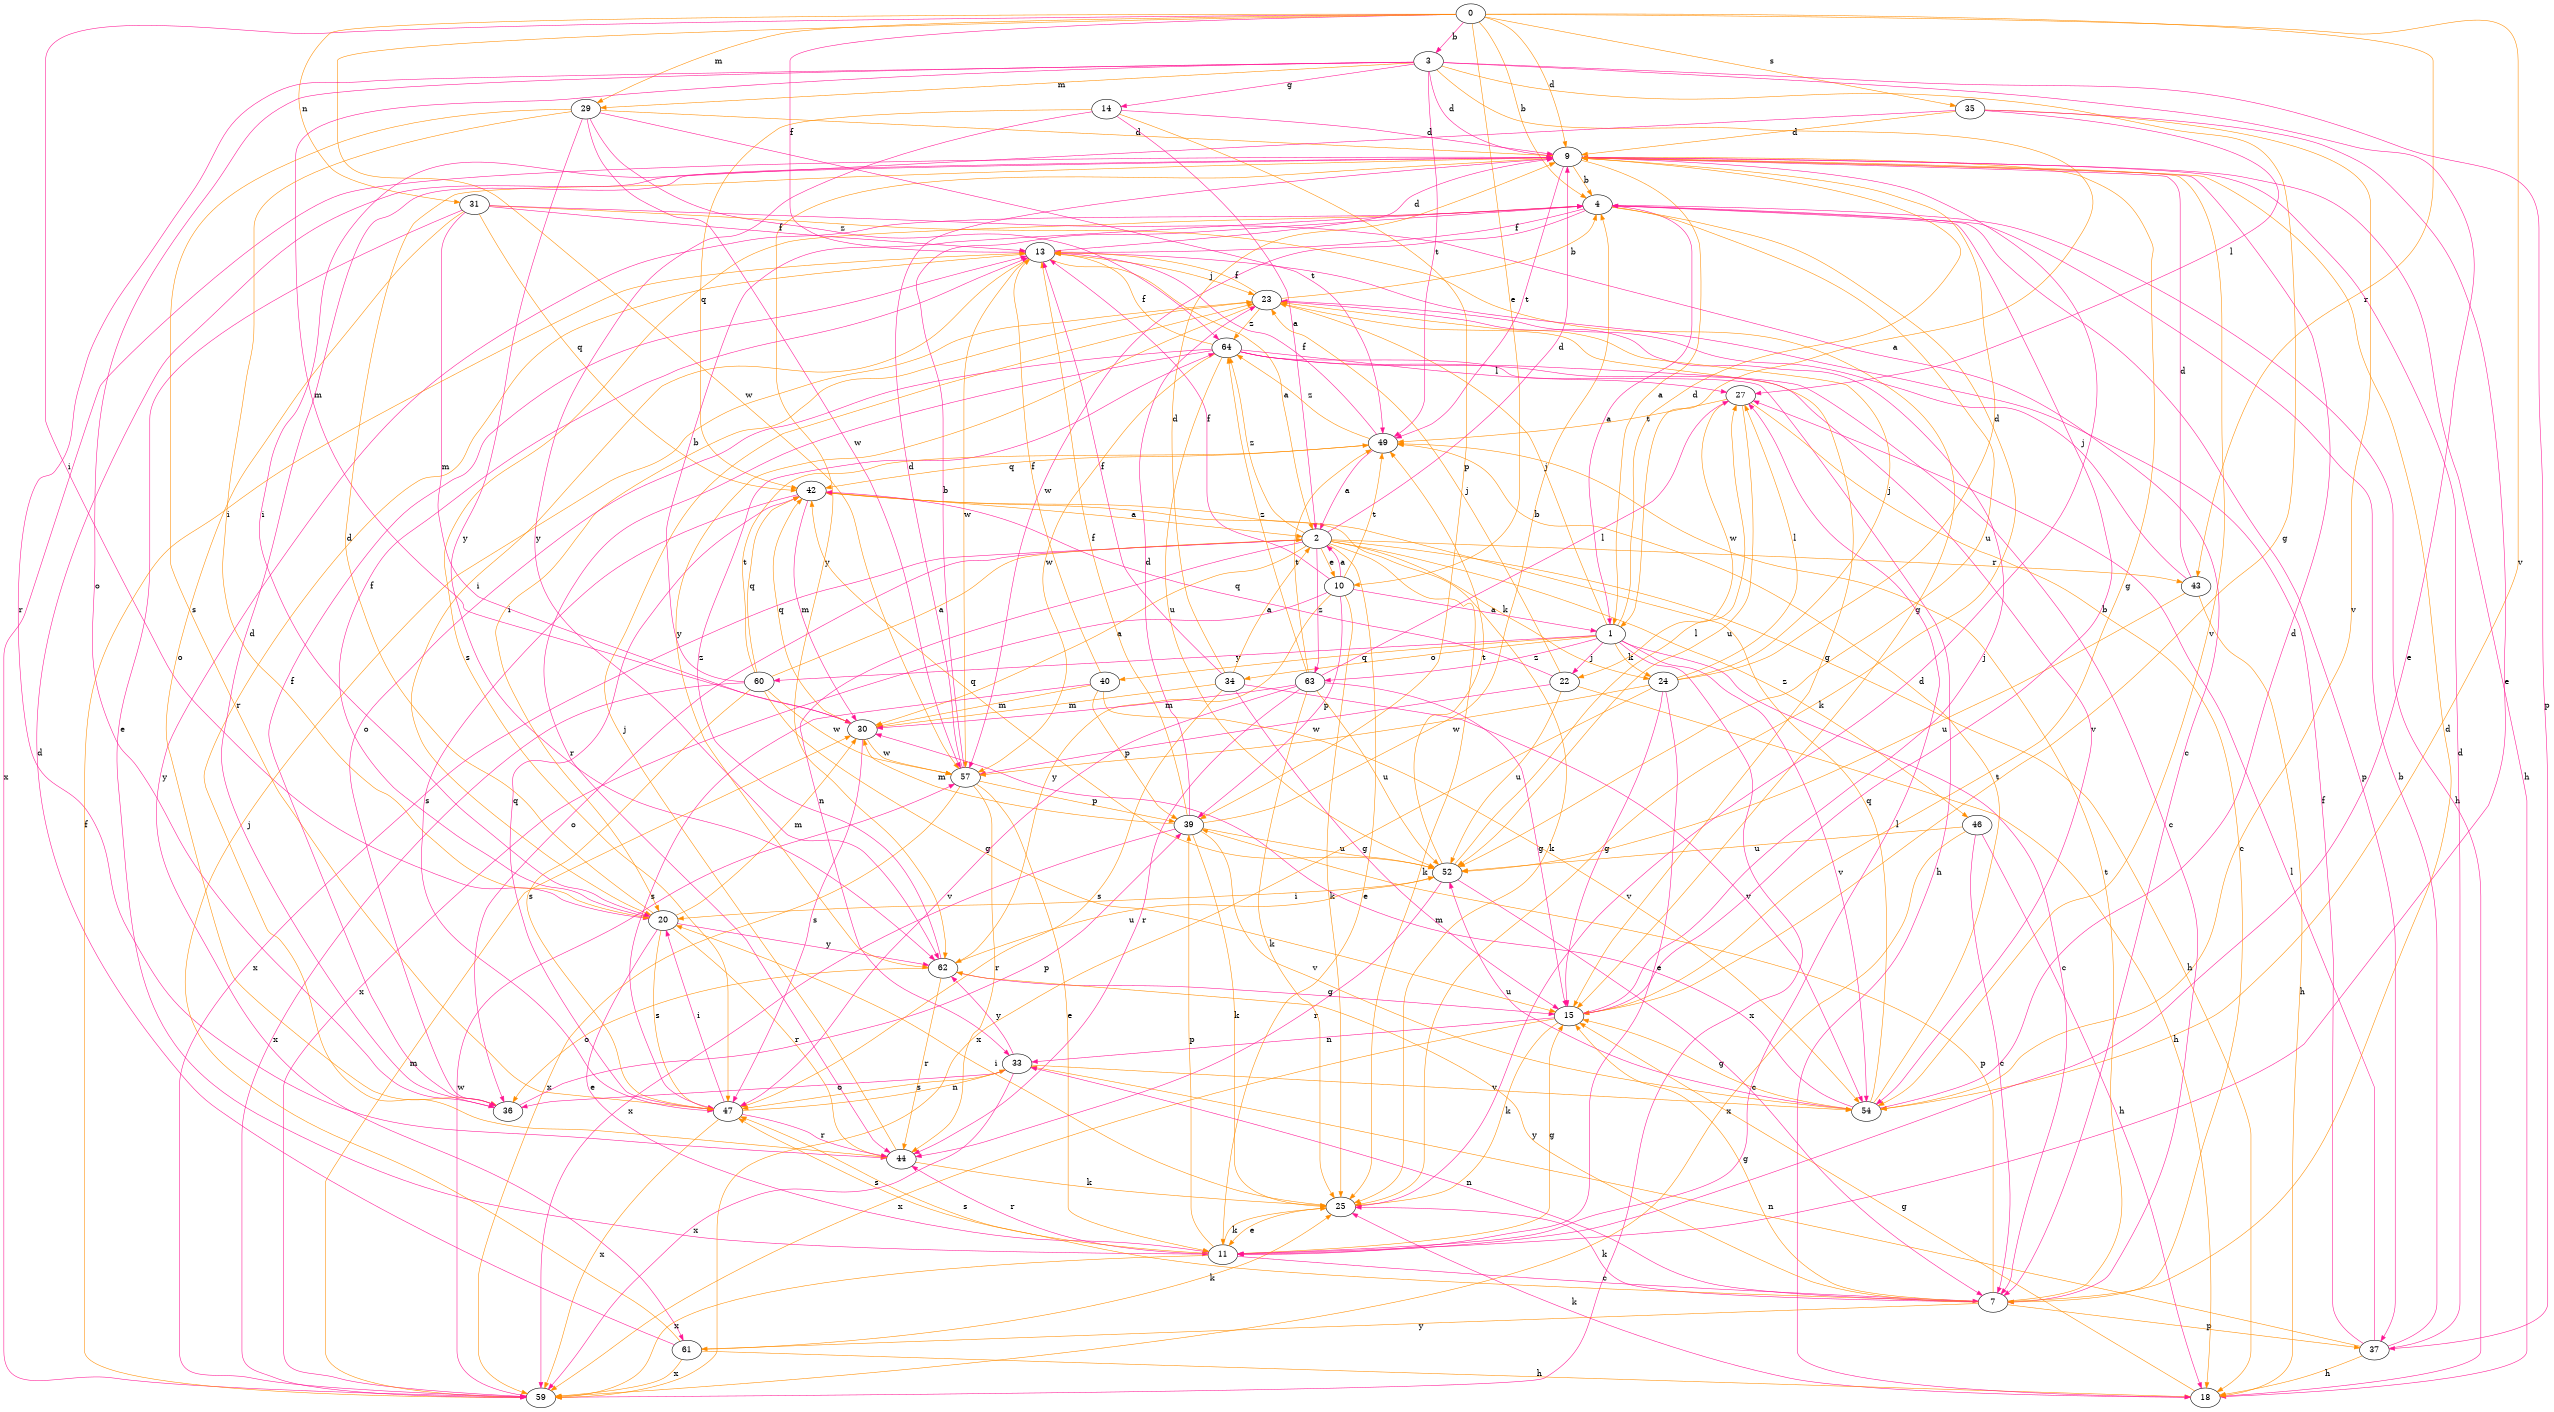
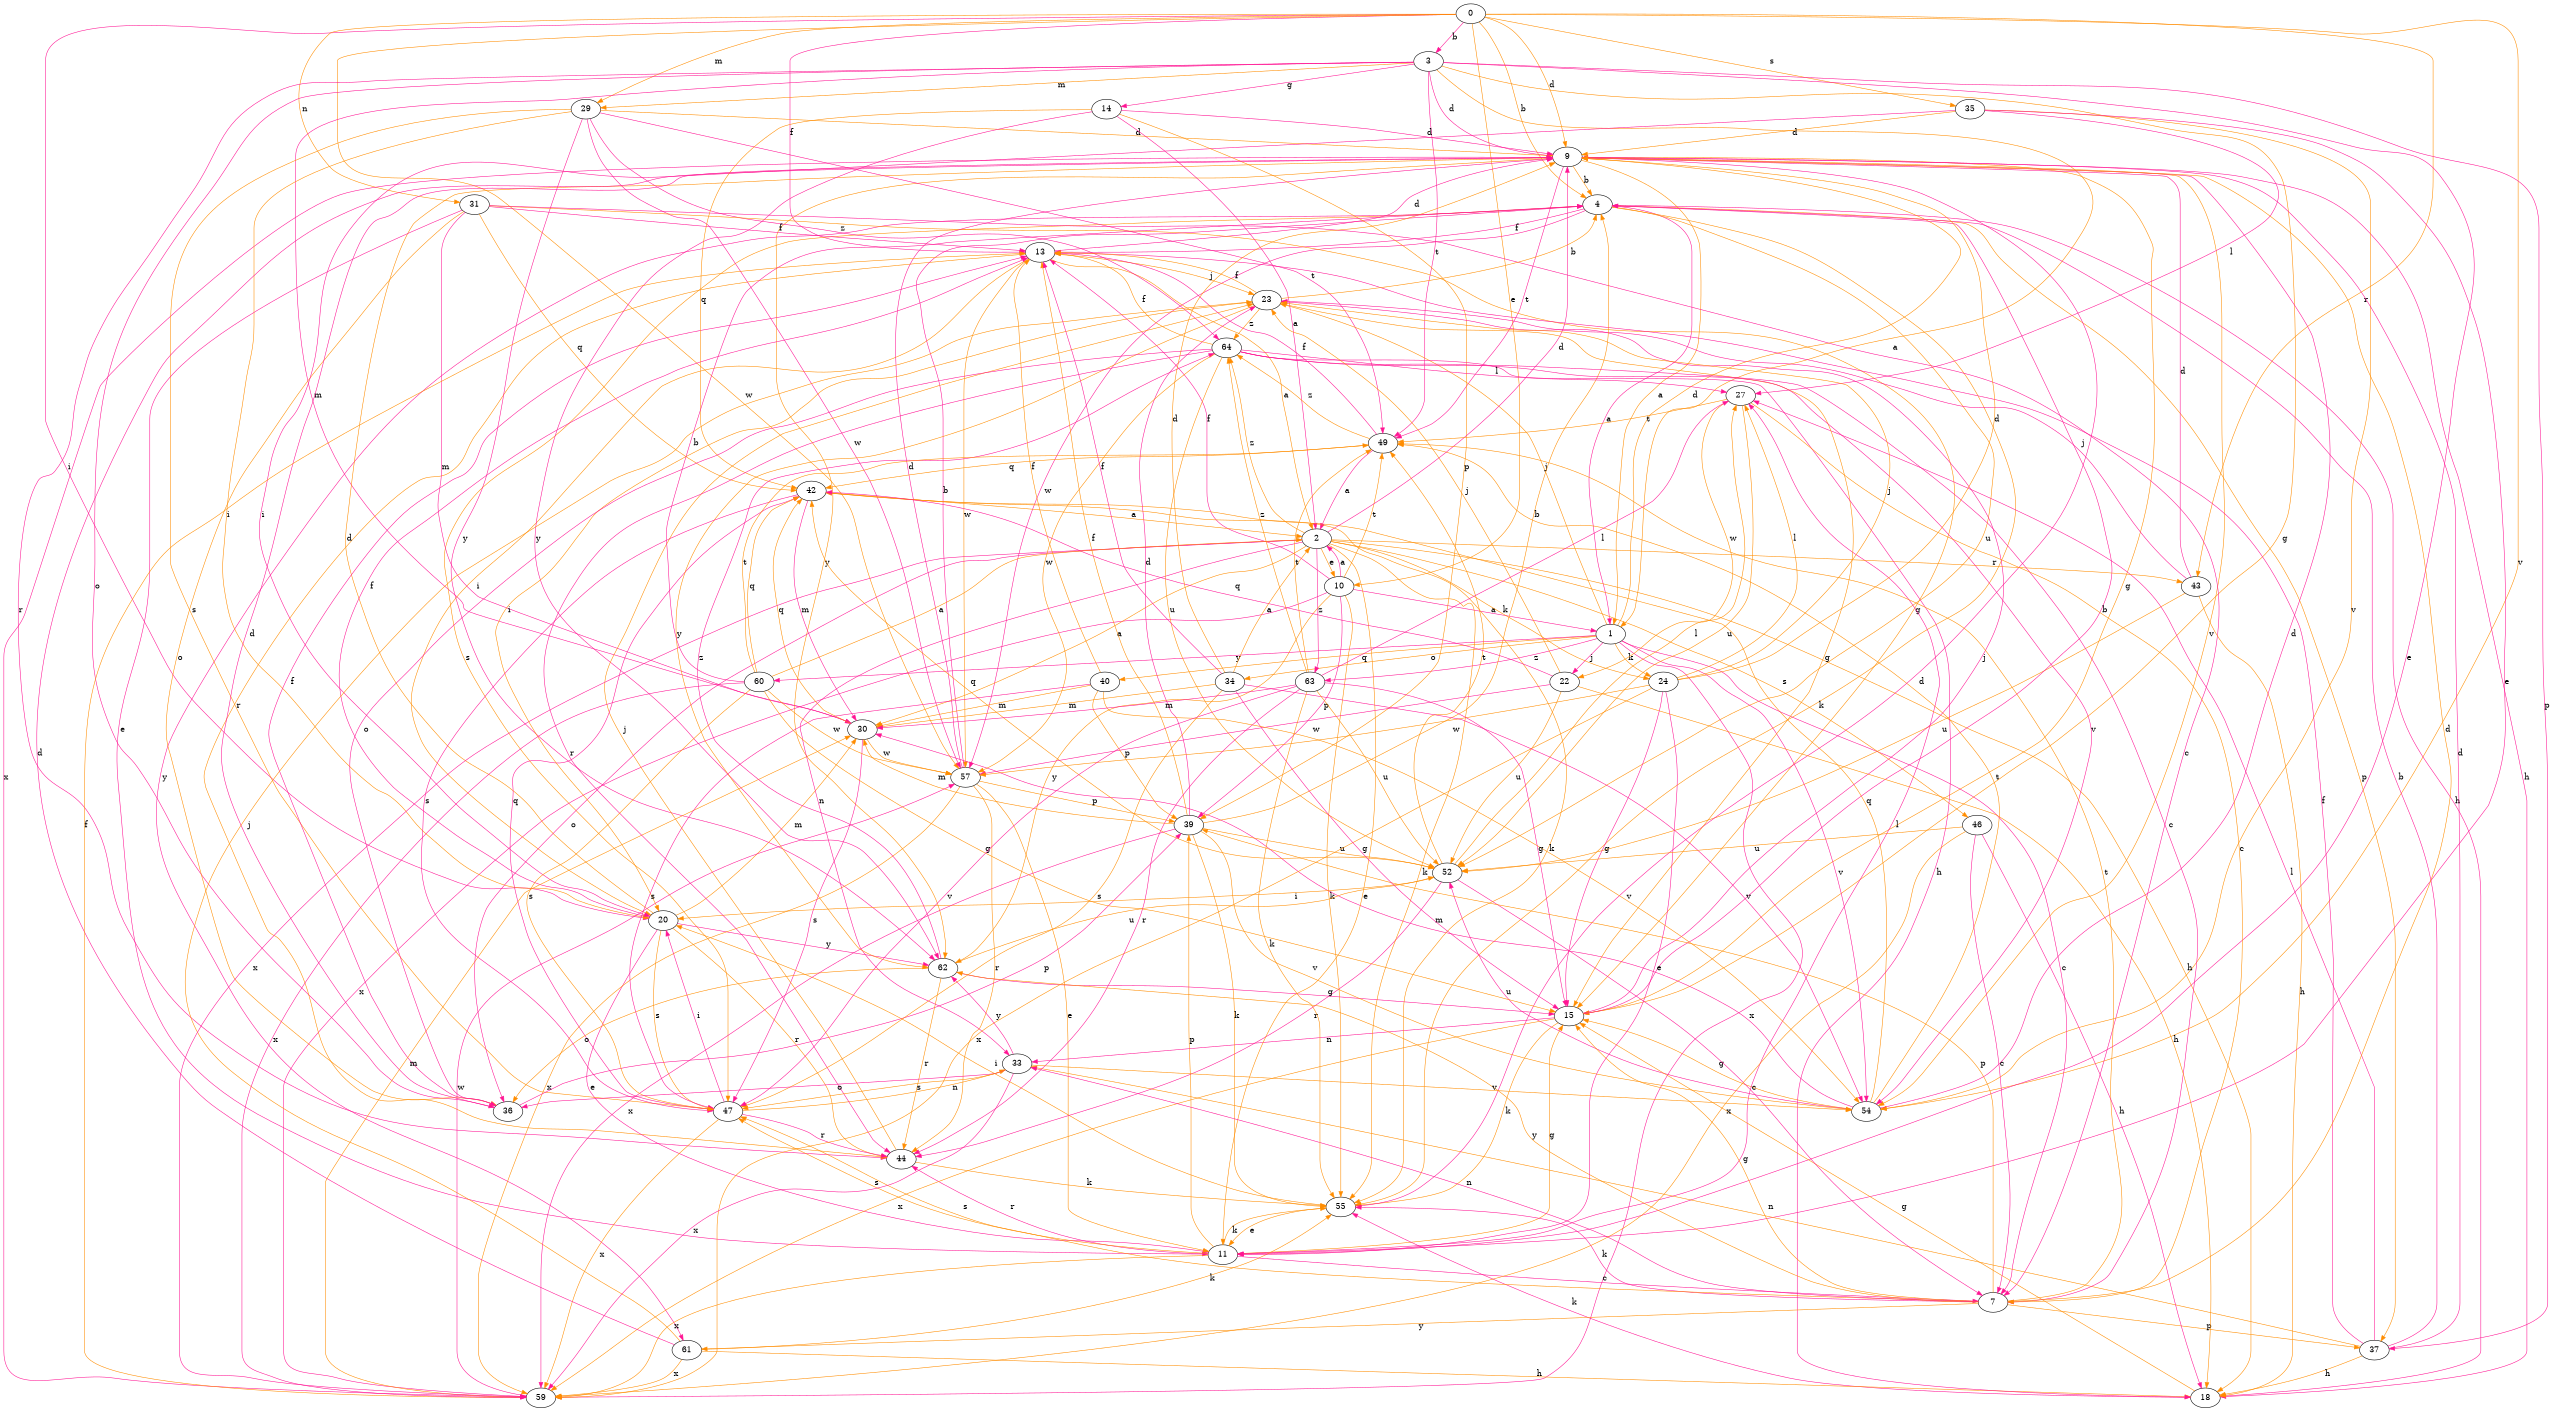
edge "4" -> "37": color deeppink -> darkorange
edge "2" -> "46": label "z" -> "s"
node "25": label "25" -> "55"
